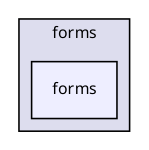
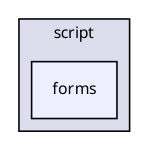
cluster "forms": label "forms" -> "script"
